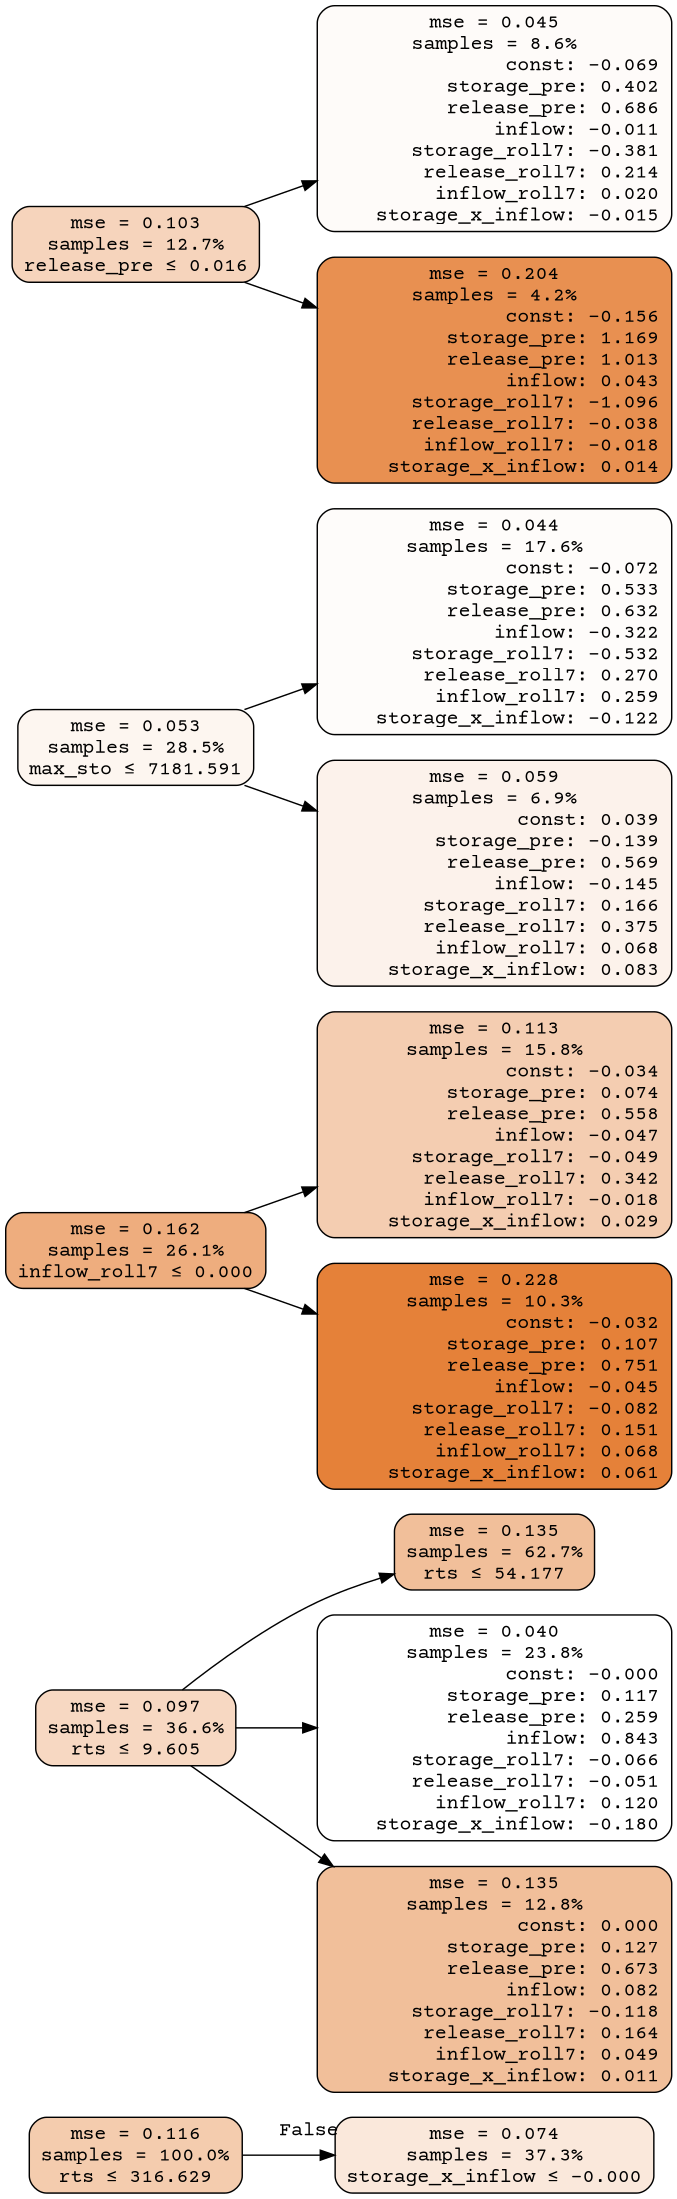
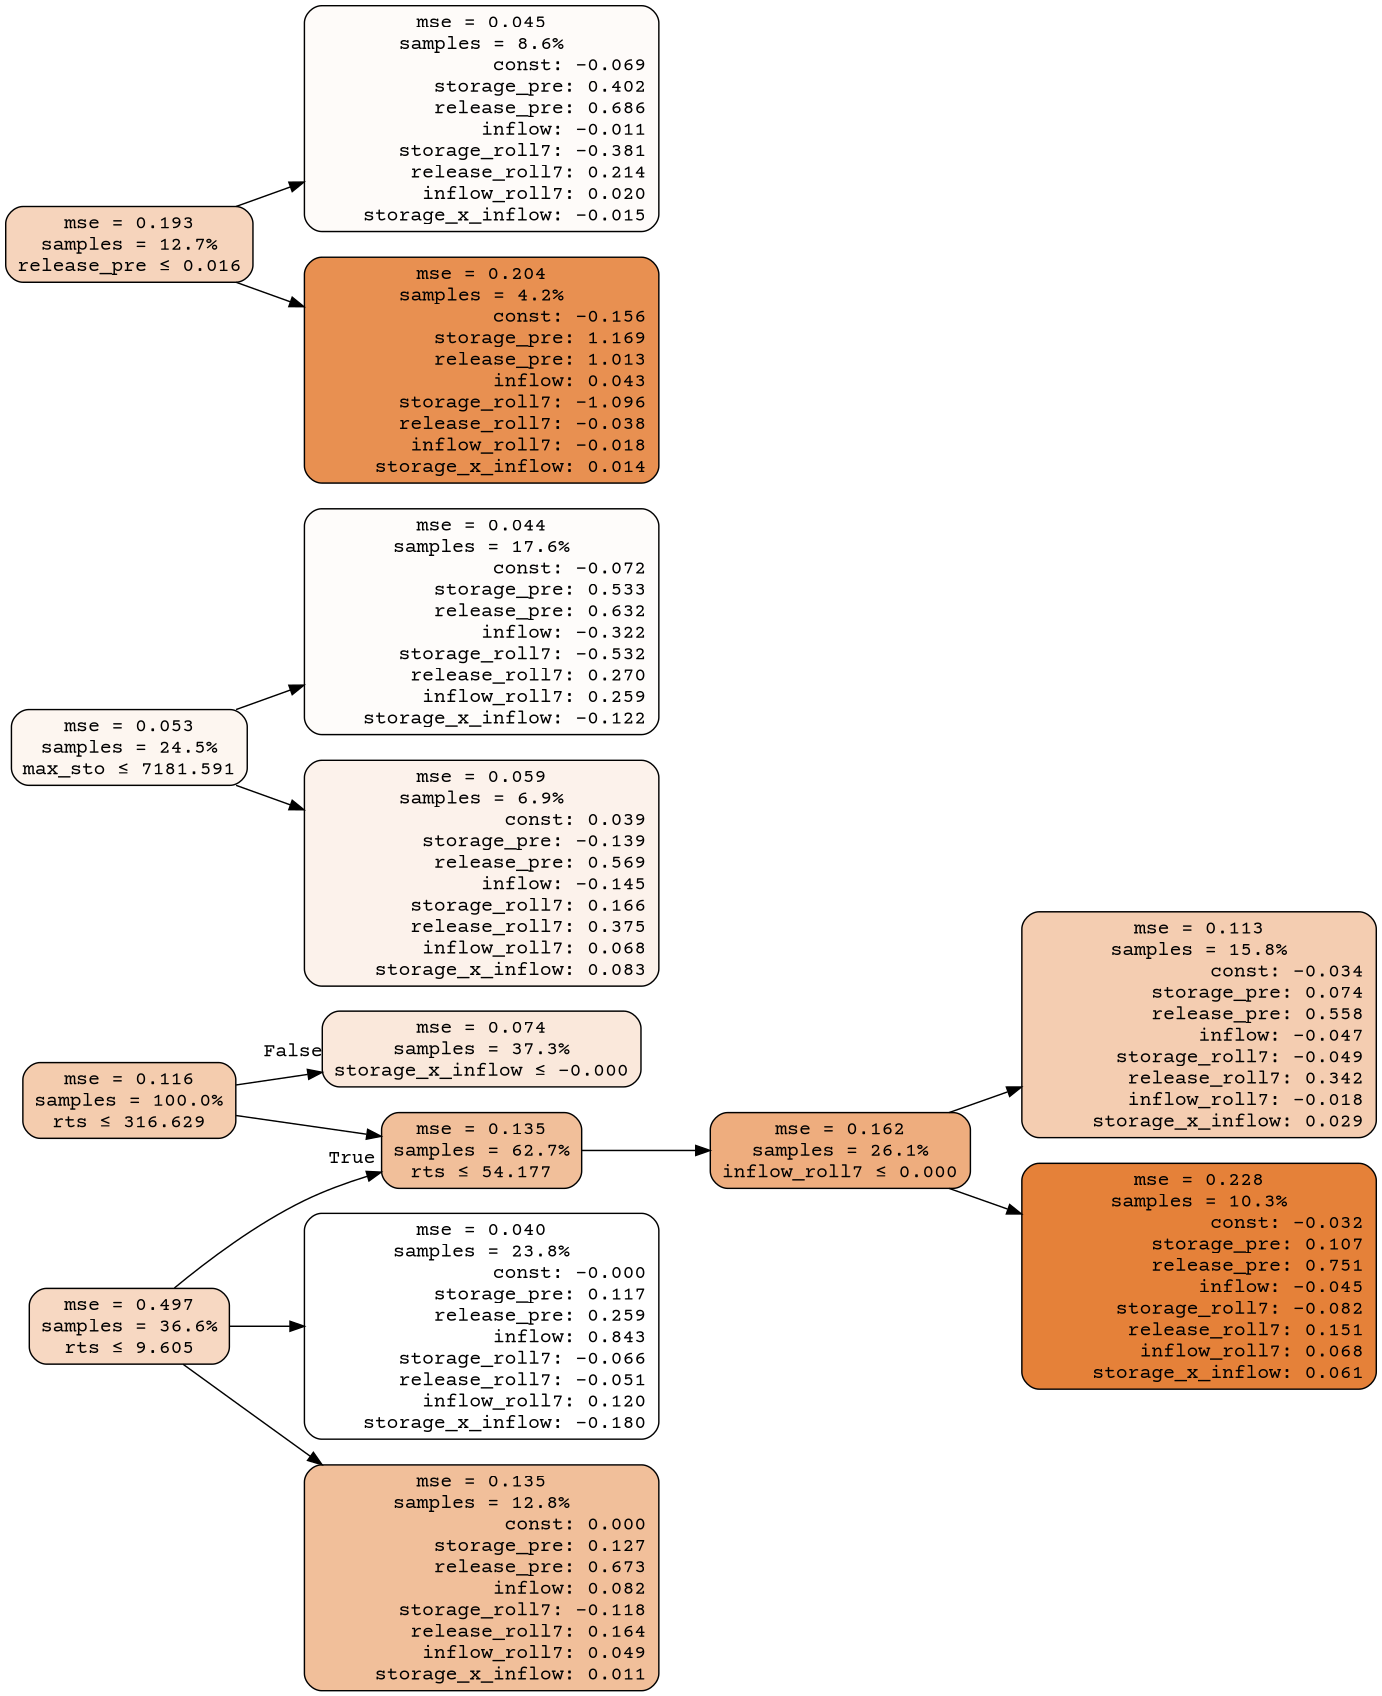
node "mse = 0.103 samples = 12.7% release_pre ≤ 0.016": label "mse = 0.103 samples = 12.7% release_pre ≤ 0.016" -> "mse = 0.193 samples = 12.7% release_pre ≤ 0.016"
node "mse = 0.053 samples = 28.5% max_sto ≤ 7181.591": label "mse = 0.053 samples = 28.5% max_sto ≤ 7181.591" -> "mse = 0.053 samples = 24.5% max_sto ≤ 7181.591"
edge "mse = 0.116 samples = 100.0% rts ≤ 316.629" -> "mse = 0.135 samples = 62.7% rts ≤ 54.177": added
edge "mse = 0.135 samples = 62.7% rts ≤ 54.177" -> "mse = 0.162 samples = 26.1% inflow_roll7 ≤ 0.000": added
node "mse = 0.097 samples = 36.6% rts ≤ 9.605": label "mse = 0.097 samples = 36.6% rts ≤ 9.605" -> "mse = 0.497 samples = 36.6% rts ≤ 9.605"
